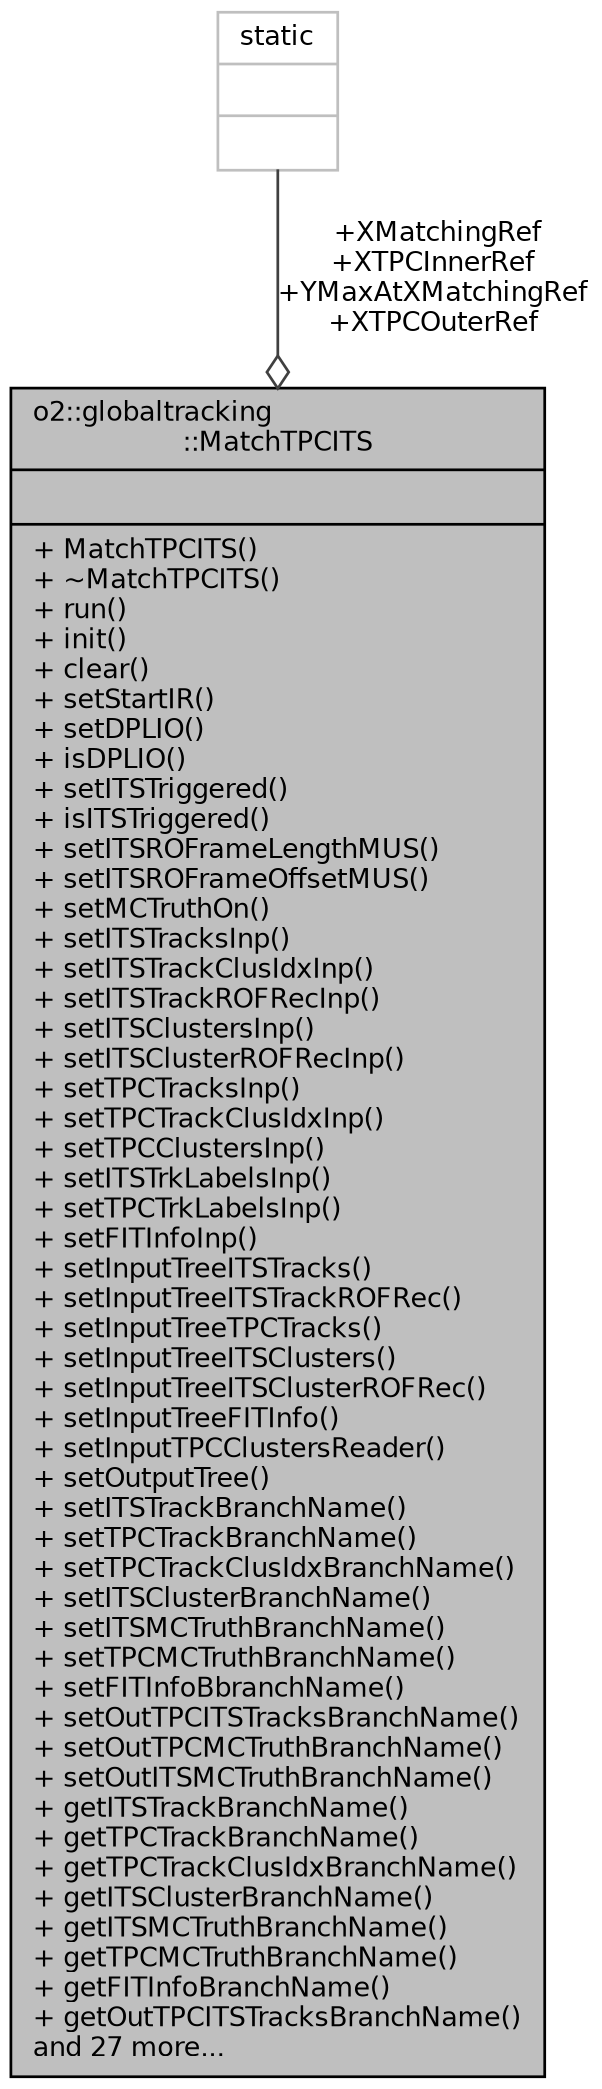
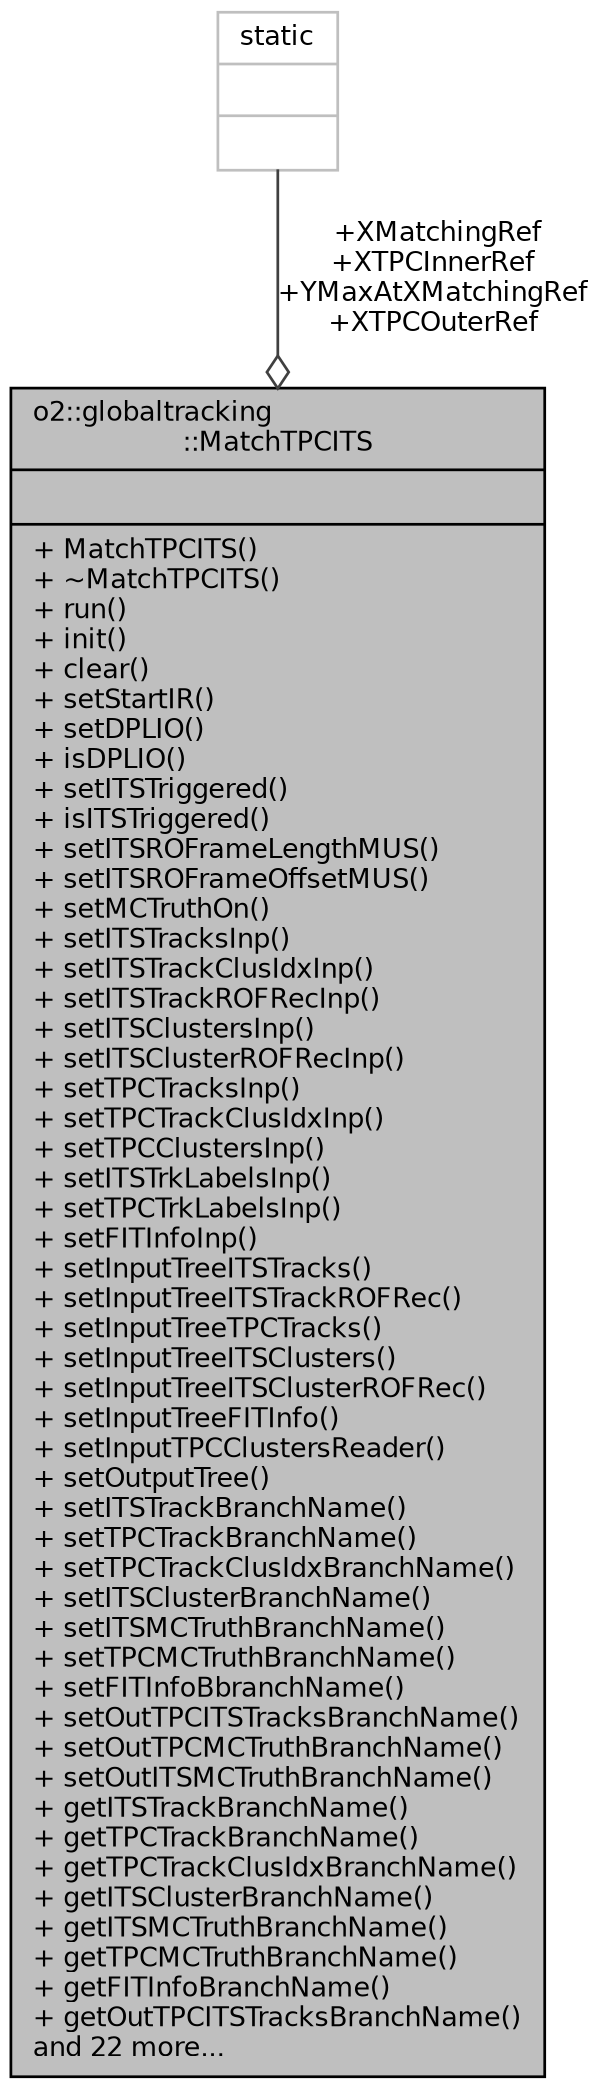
node "o2::globaltracking": text "and 27 more..." -> "and 22 more..."
